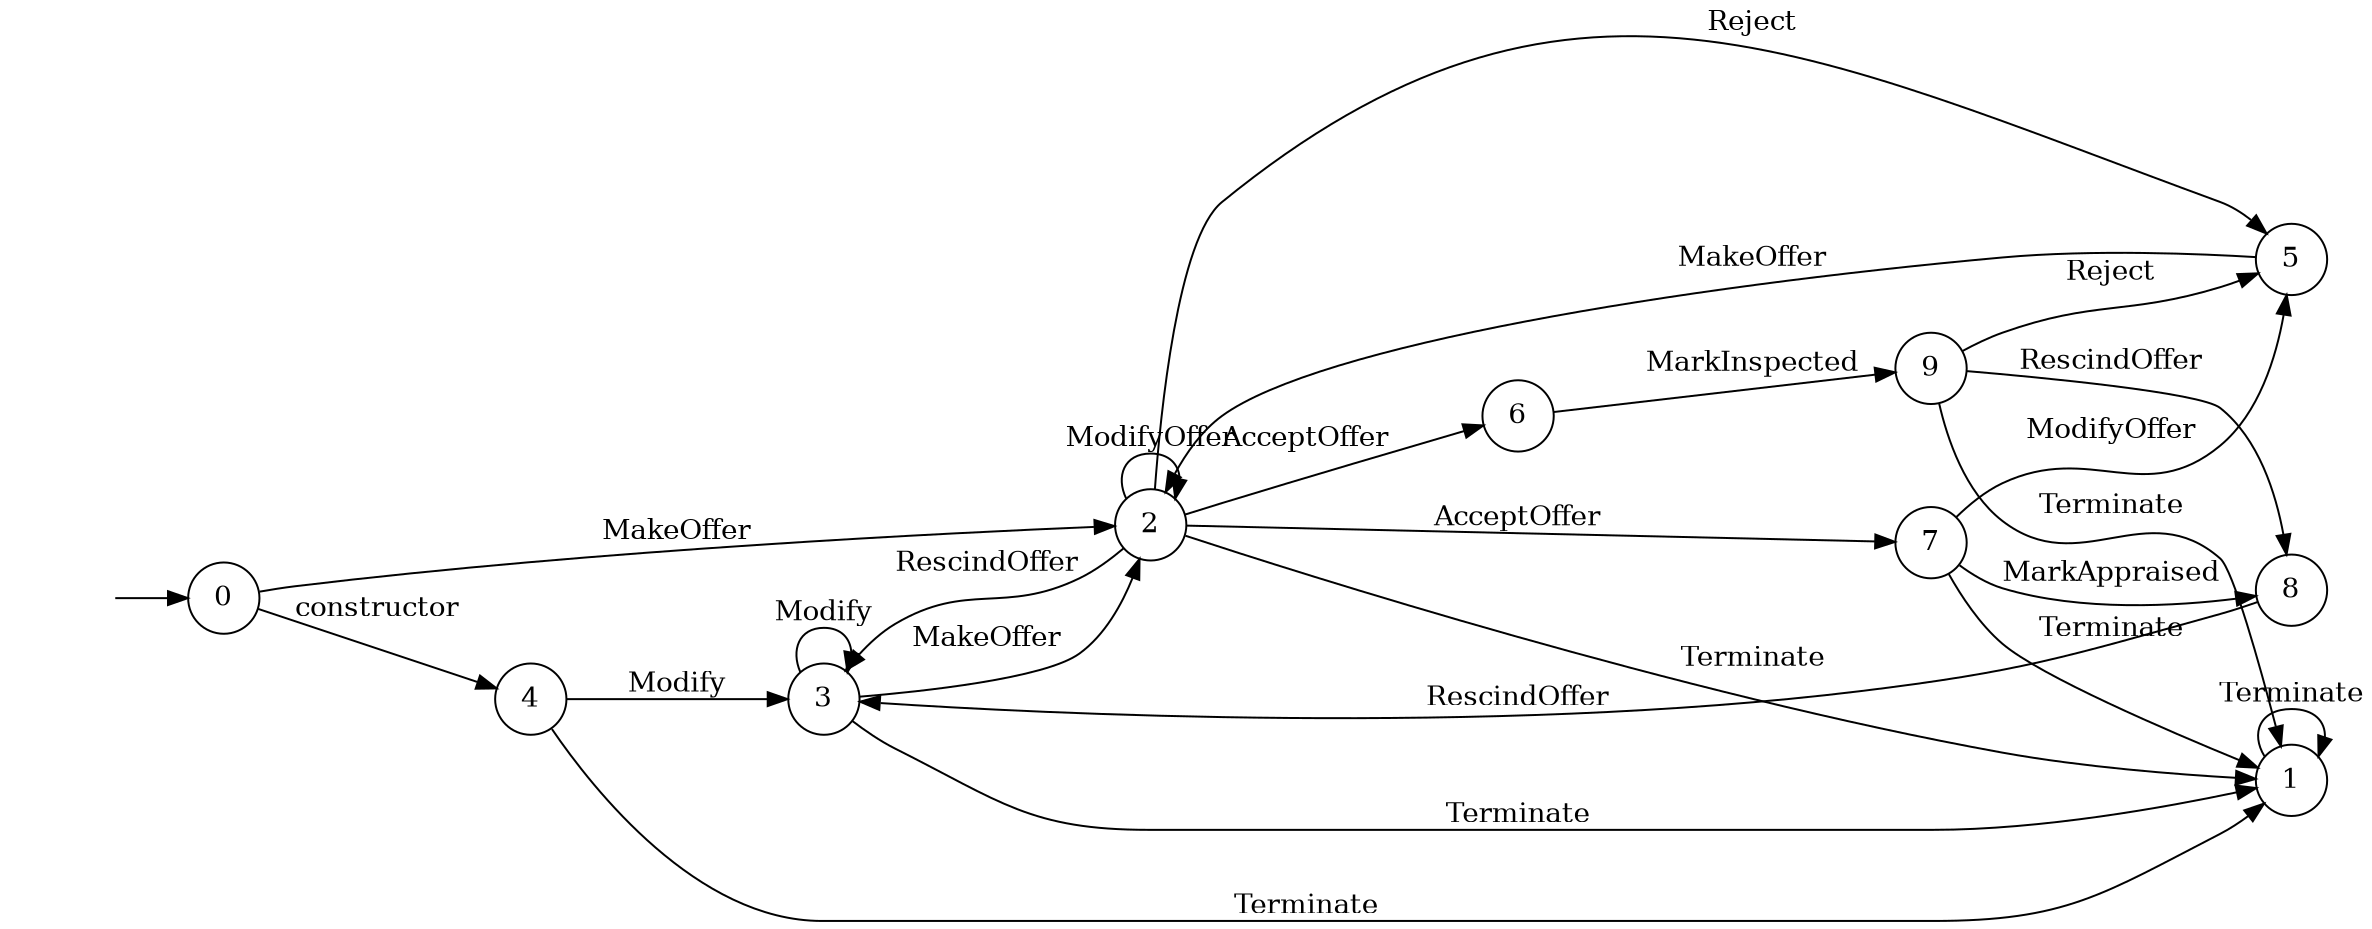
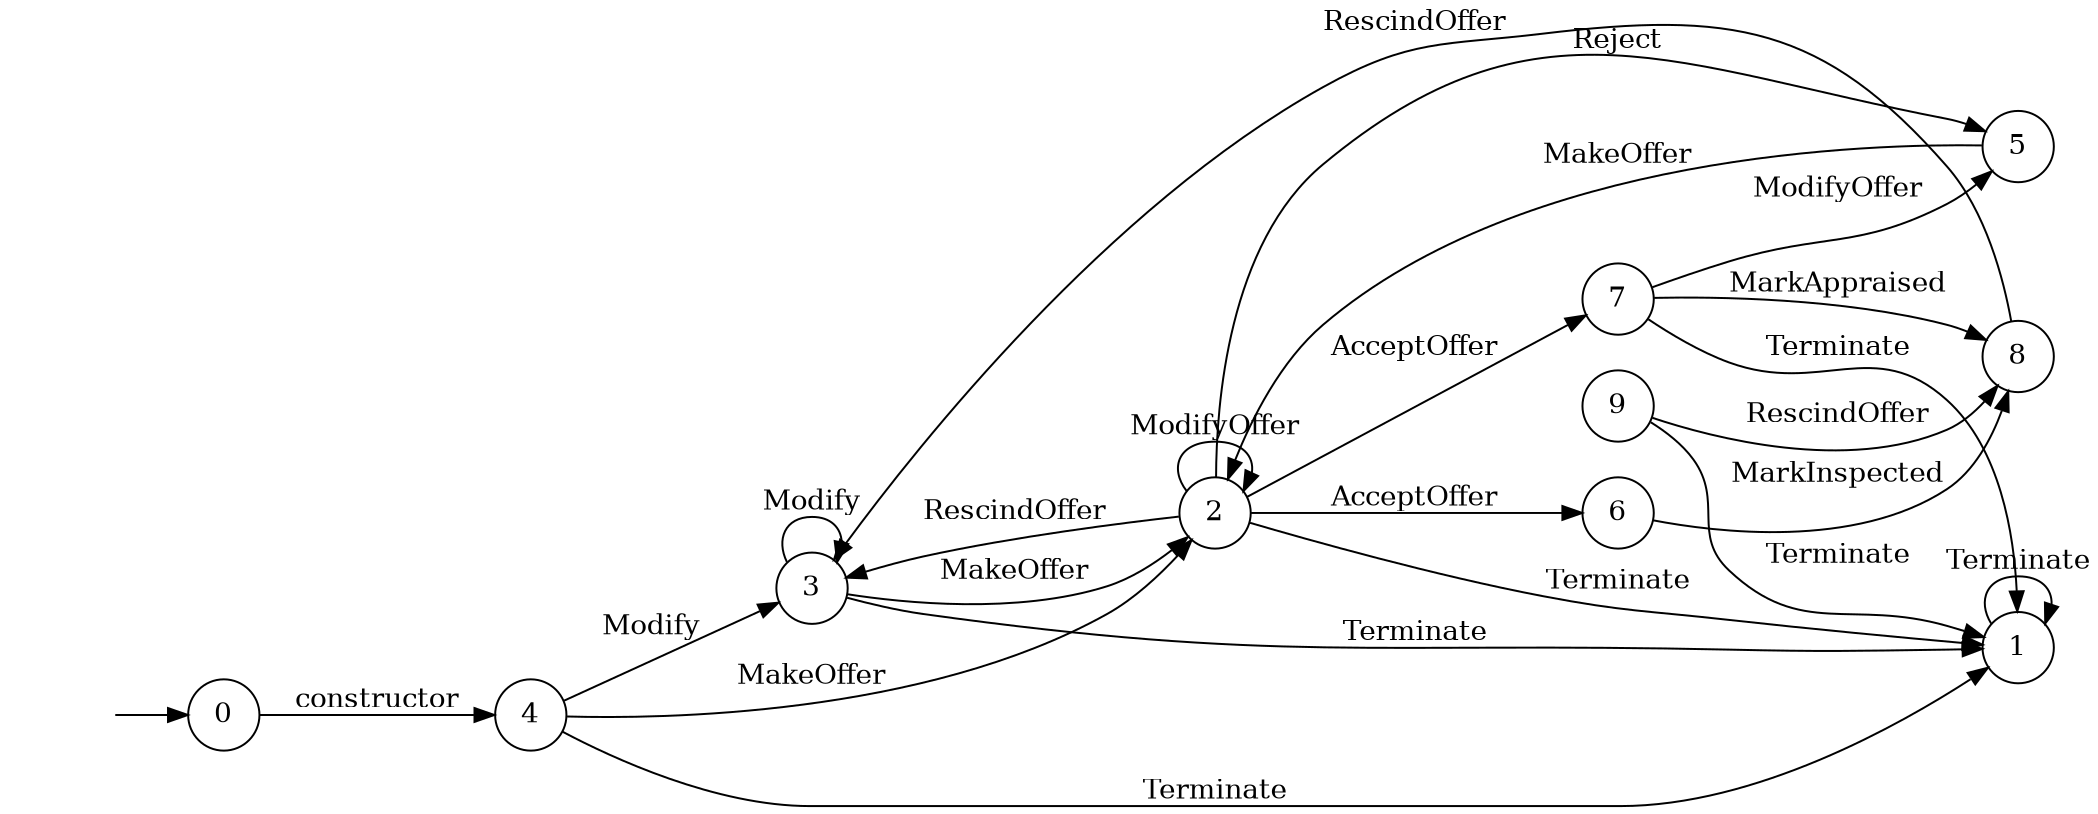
edge "9" -> "5": removed, label "Reject"
edge "6" -> "9": now "6" -> "8"
edge "0" -> "2": now "4" -> "2"
